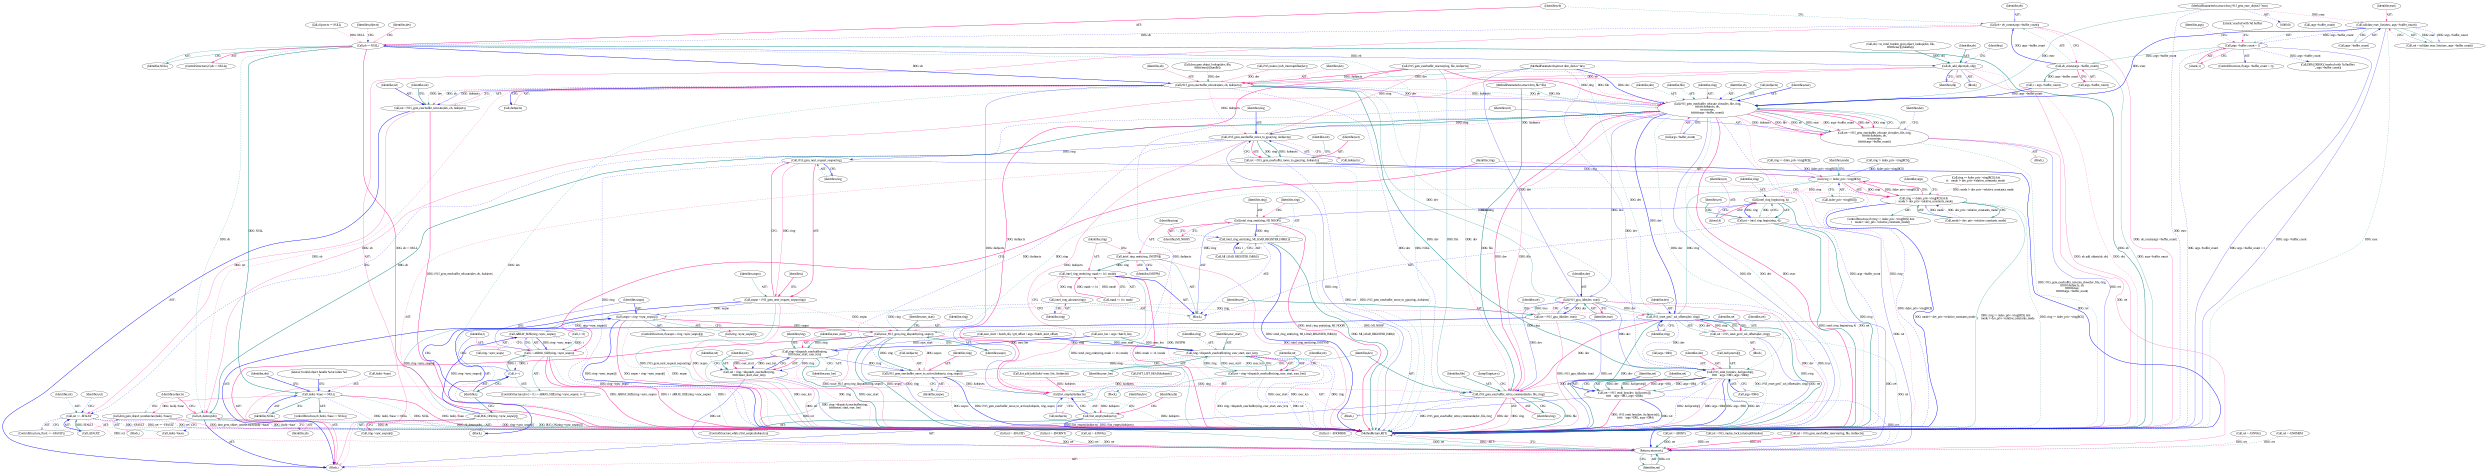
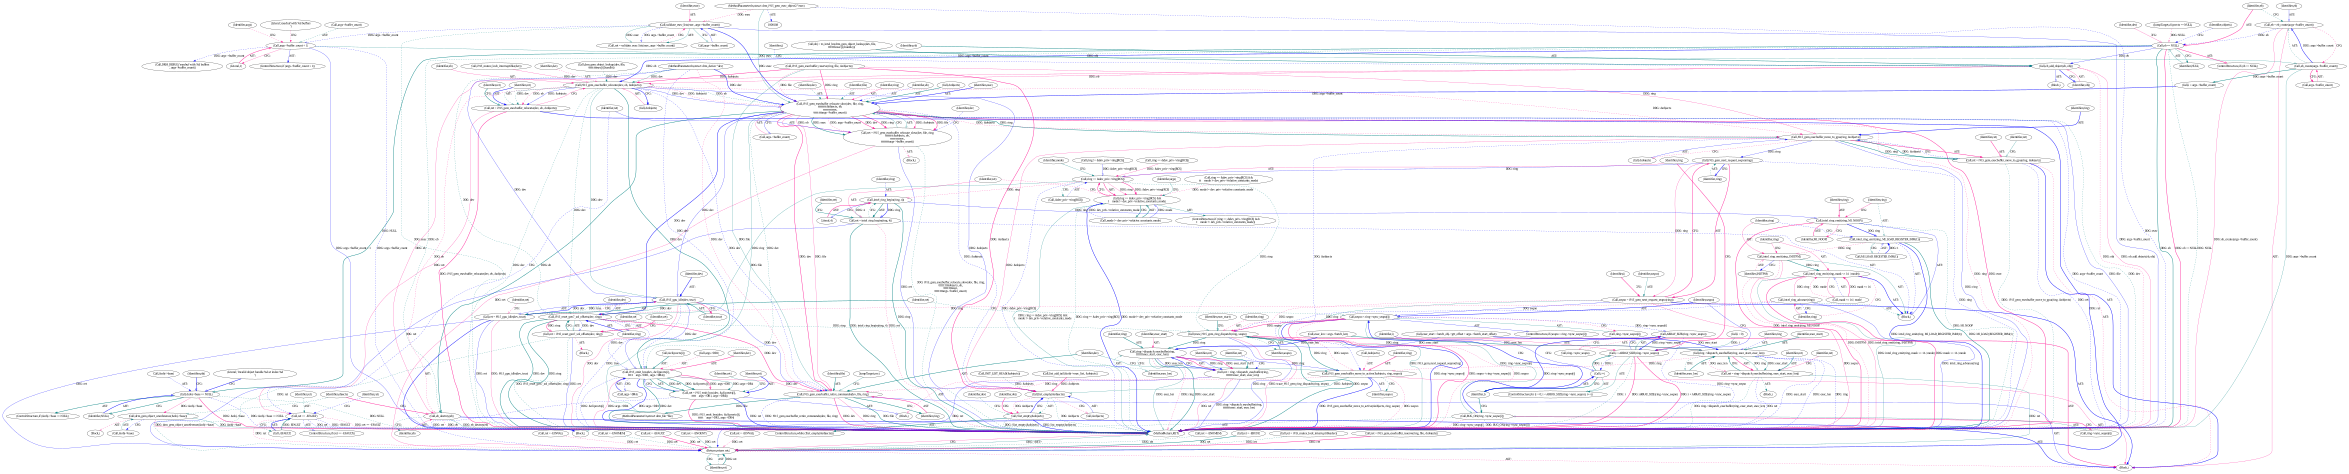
node "(Call,cliprects == NULL)": label "(Call,cliprects == NULL)" -> "(JumpTarget,cliprects == NULL)"
edge "(MethodParameterIn,struct drm_file *file)" -> "(Call,i915_gem_execbuffer_retire_commands(dev, file, ring))": reversed
edge "(Call,intel_ring_advance(ring))" -> "(MethodReturn,RET)": added, label "DDG: intel_ring_advance(ring)"
